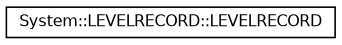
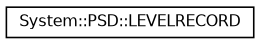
node "System::LEVELRECORD::LEVELRECORD": label "System::LEVELRECORD::LEVELRECORD" -> "System::PSD::LEVELRECORD"
